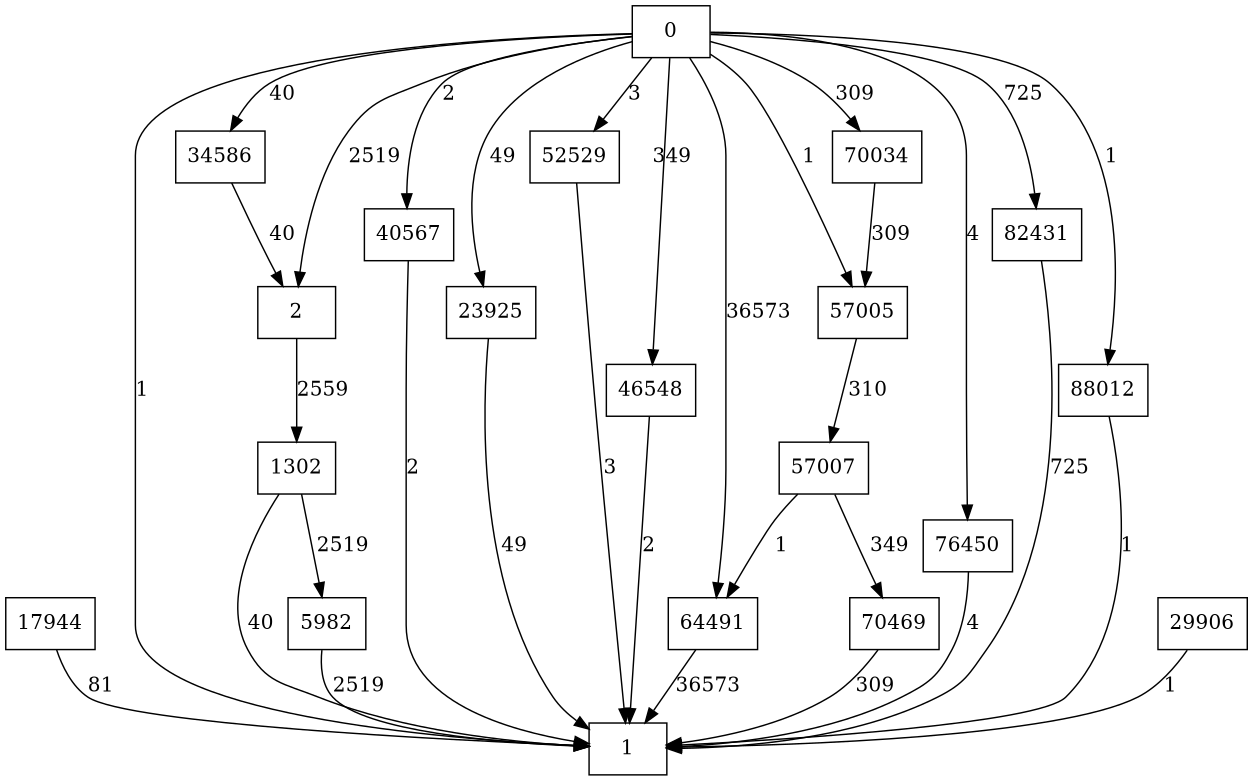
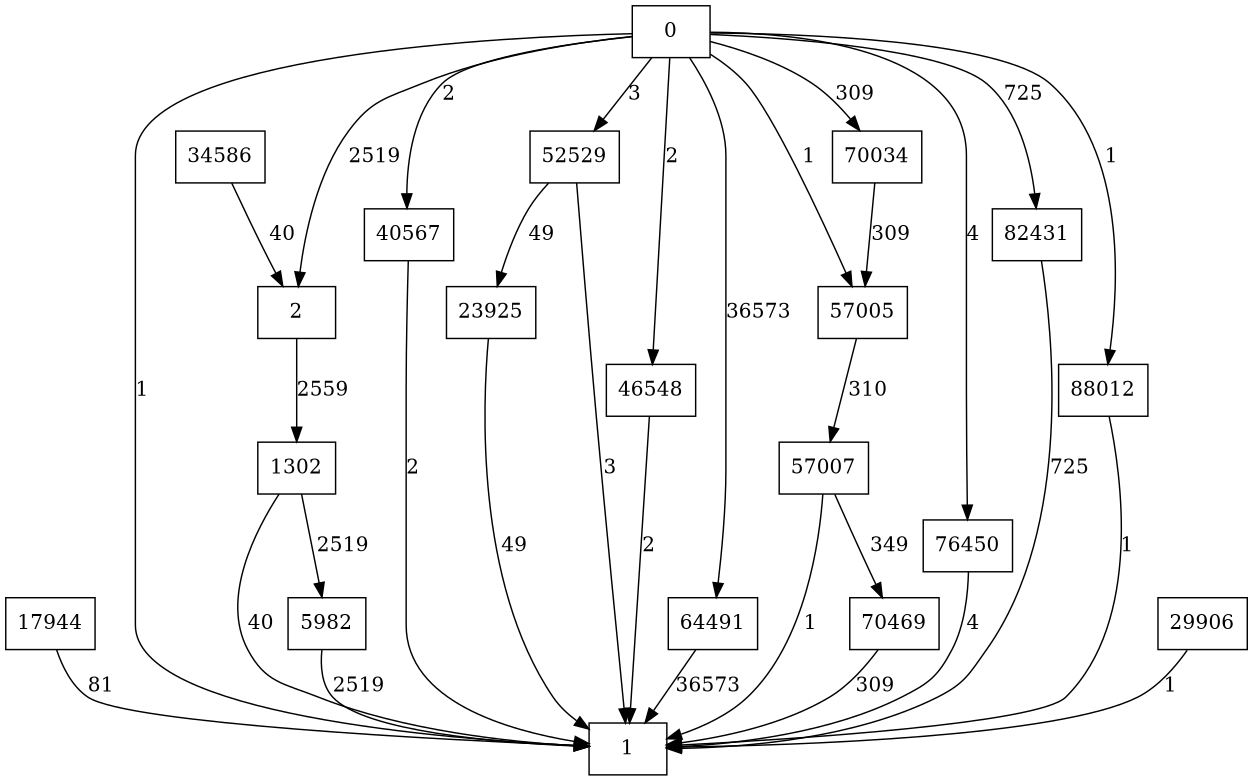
edge "0" -> "34586": removed, label "40"
edge "0" -> "23925": now "52529" -> "23925"
edge "0" -> "46548": label "349" -> "2"
edge "57007" -> "64491": now "57007" -> "1"
